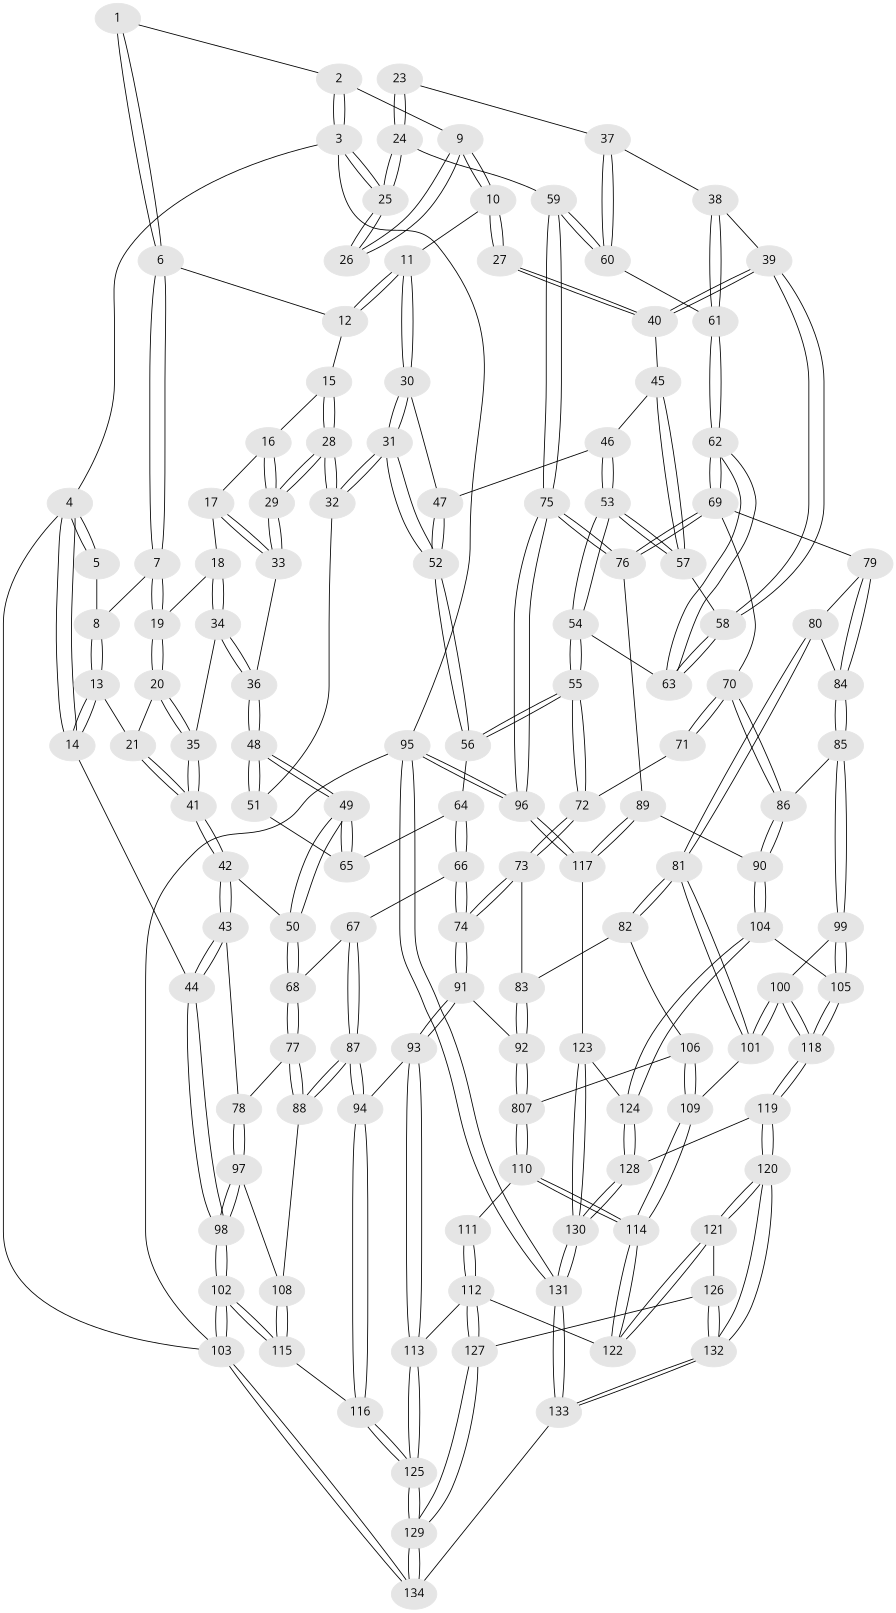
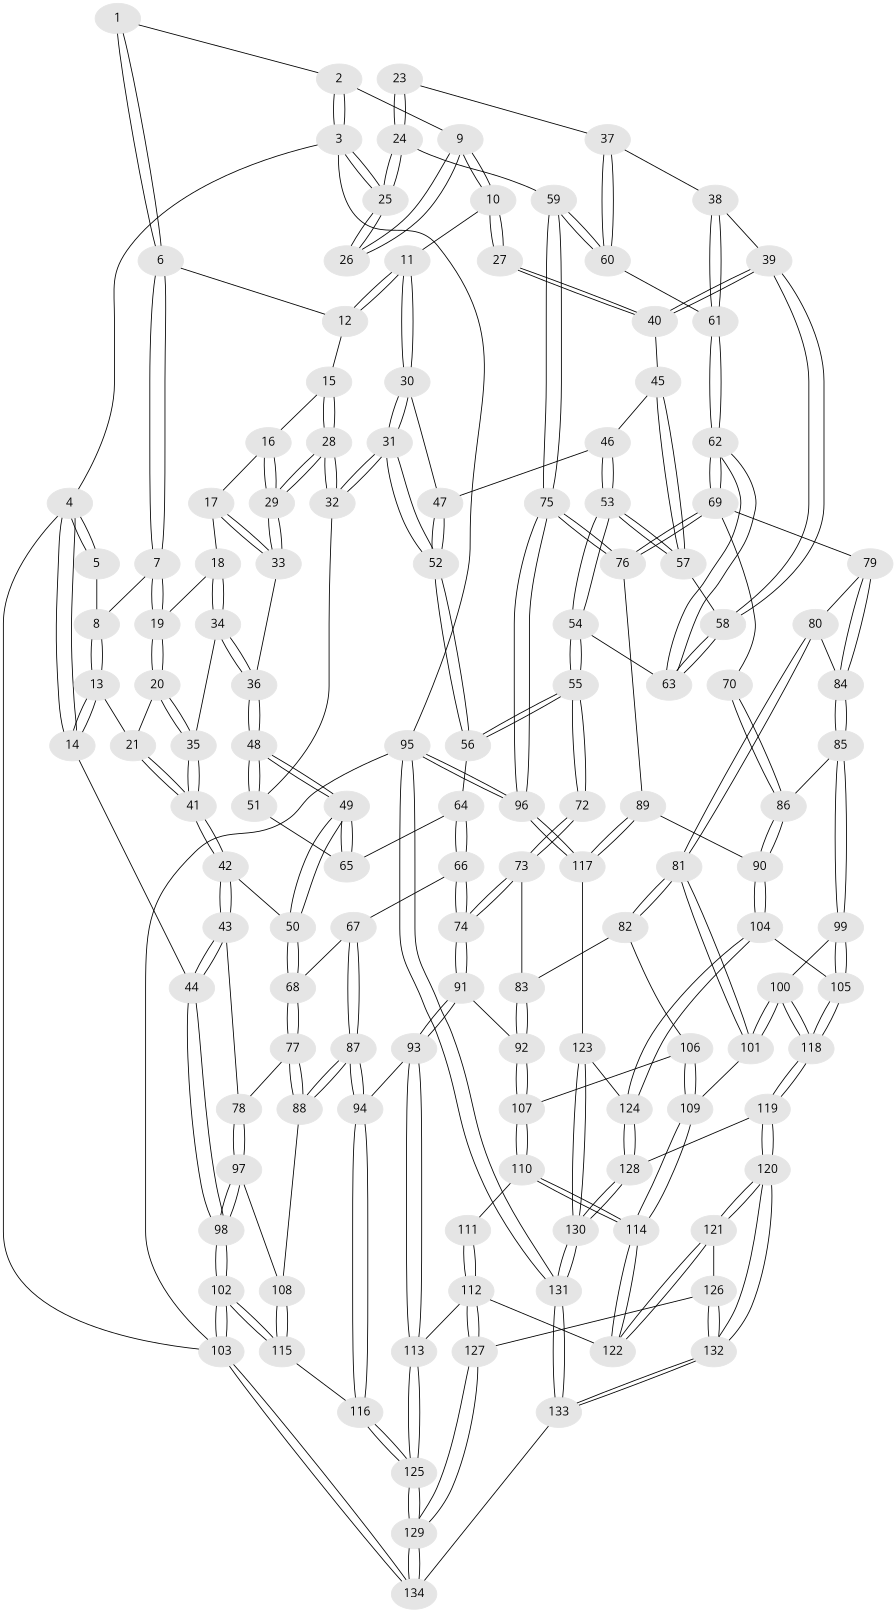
node "71": removed
node "807": label "807" -> "107"
